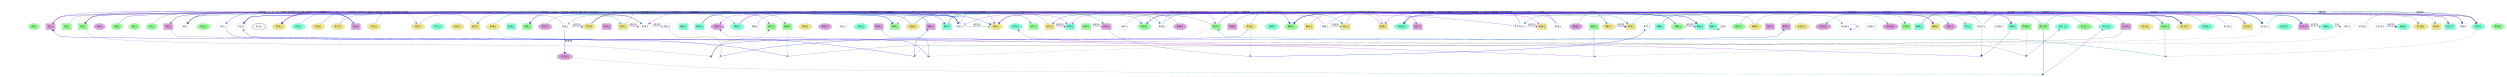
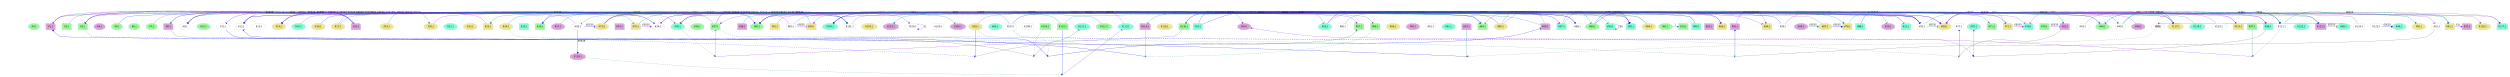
node "#13:1": color black -> lightblue
node "#52:1": removed
node "#50:1": shape note -> octagon
